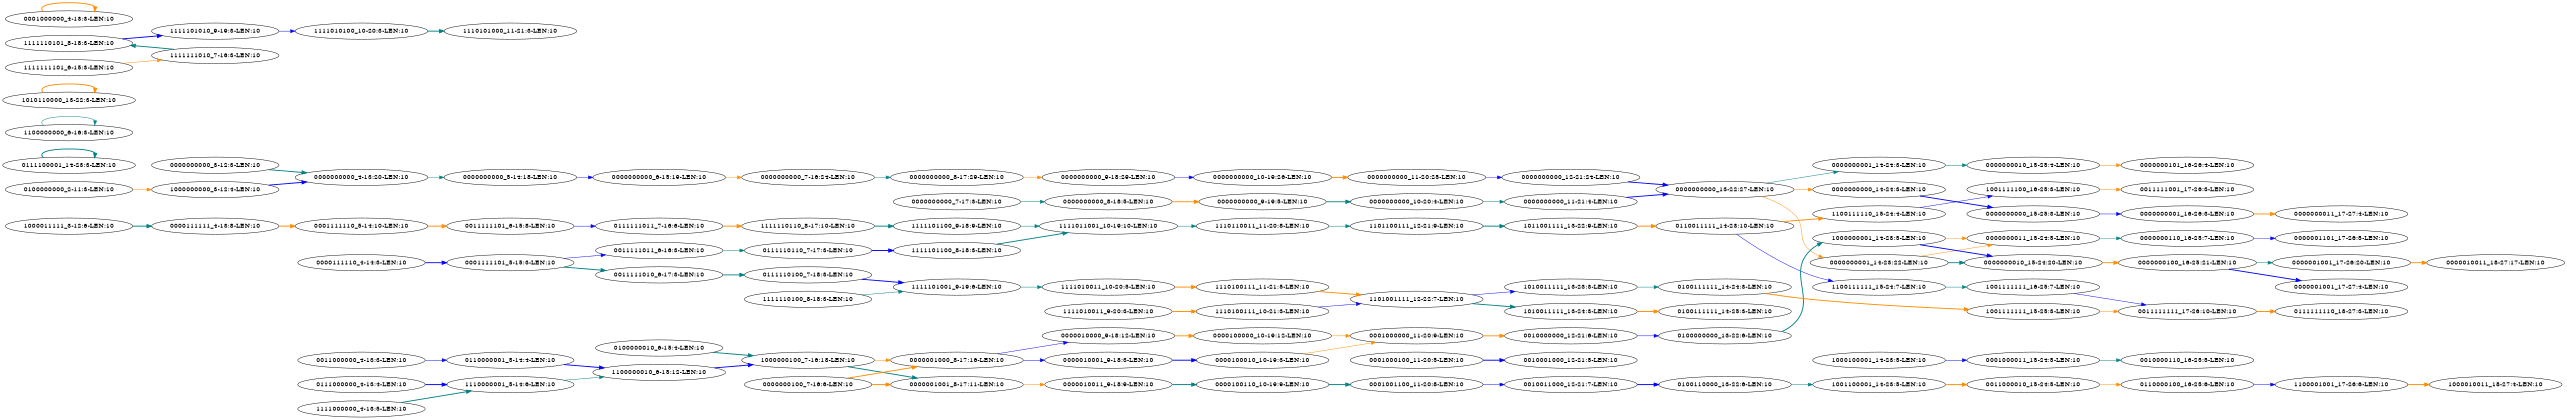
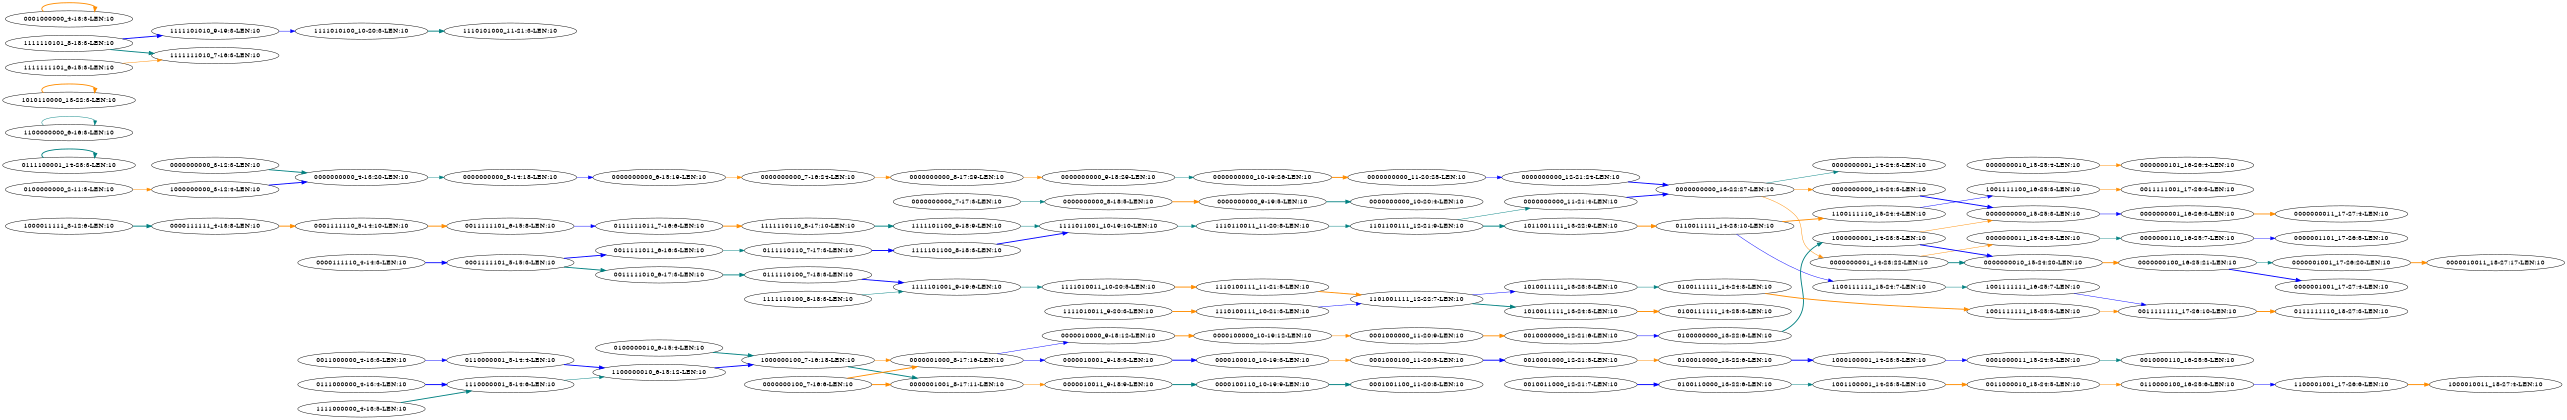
edge "1111111010_7-16:3-LEN:10" -> "1111110101_8-18:3-LEN:10": reversed
edge "0000000001_14-24:3-LEN:10" -> "0000000010_15-25:4-LEN:10": removed
edge "0000000000_7-16:24-LEN:10" -> "0000000000_8-17:29-LEN:10": color teal -> darkorange
edge "0000000000_9-18:29-LEN:10" -> "0000000000_10-19:26-LEN:10": color blue -> teal
edge "0000000000_10-20:4-LEN:10" -> "0000000000_11-21:4-LEN:10": now "1101100111_12-21:9-LEN:10" -> "0000000000_11-21:4-LEN:10"
edge "1000000001_14-23:5-LEN:10" -> "0000000011_15-24:5-LEN:10": now "1000000001_14-23:5-LEN:10" -> "0000000000_15-25:3-LEN:10"
edge "1111101100_8-18:3-LEN:10" -> "1111011001_10-19:10-LEN:10": color teal -> blue
edge "0001111101_5-15:3-LEN:10" -> "0011111011_6-16:3-LEN:10": style solid -> bold
edge "0000100010_10-19:3-LEN:10" -> "0001000000_11-20:9-LEN:10": now "0000100010_10-19:3-LEN:10" -> "0001000100_11-20:5-LEN:10"
node "0100010000_13-22:6-LEN:10": added
edge "0001001100_11-20:8-LEN:10" -> "0010011000_12-21:7-LEN:10": removed
